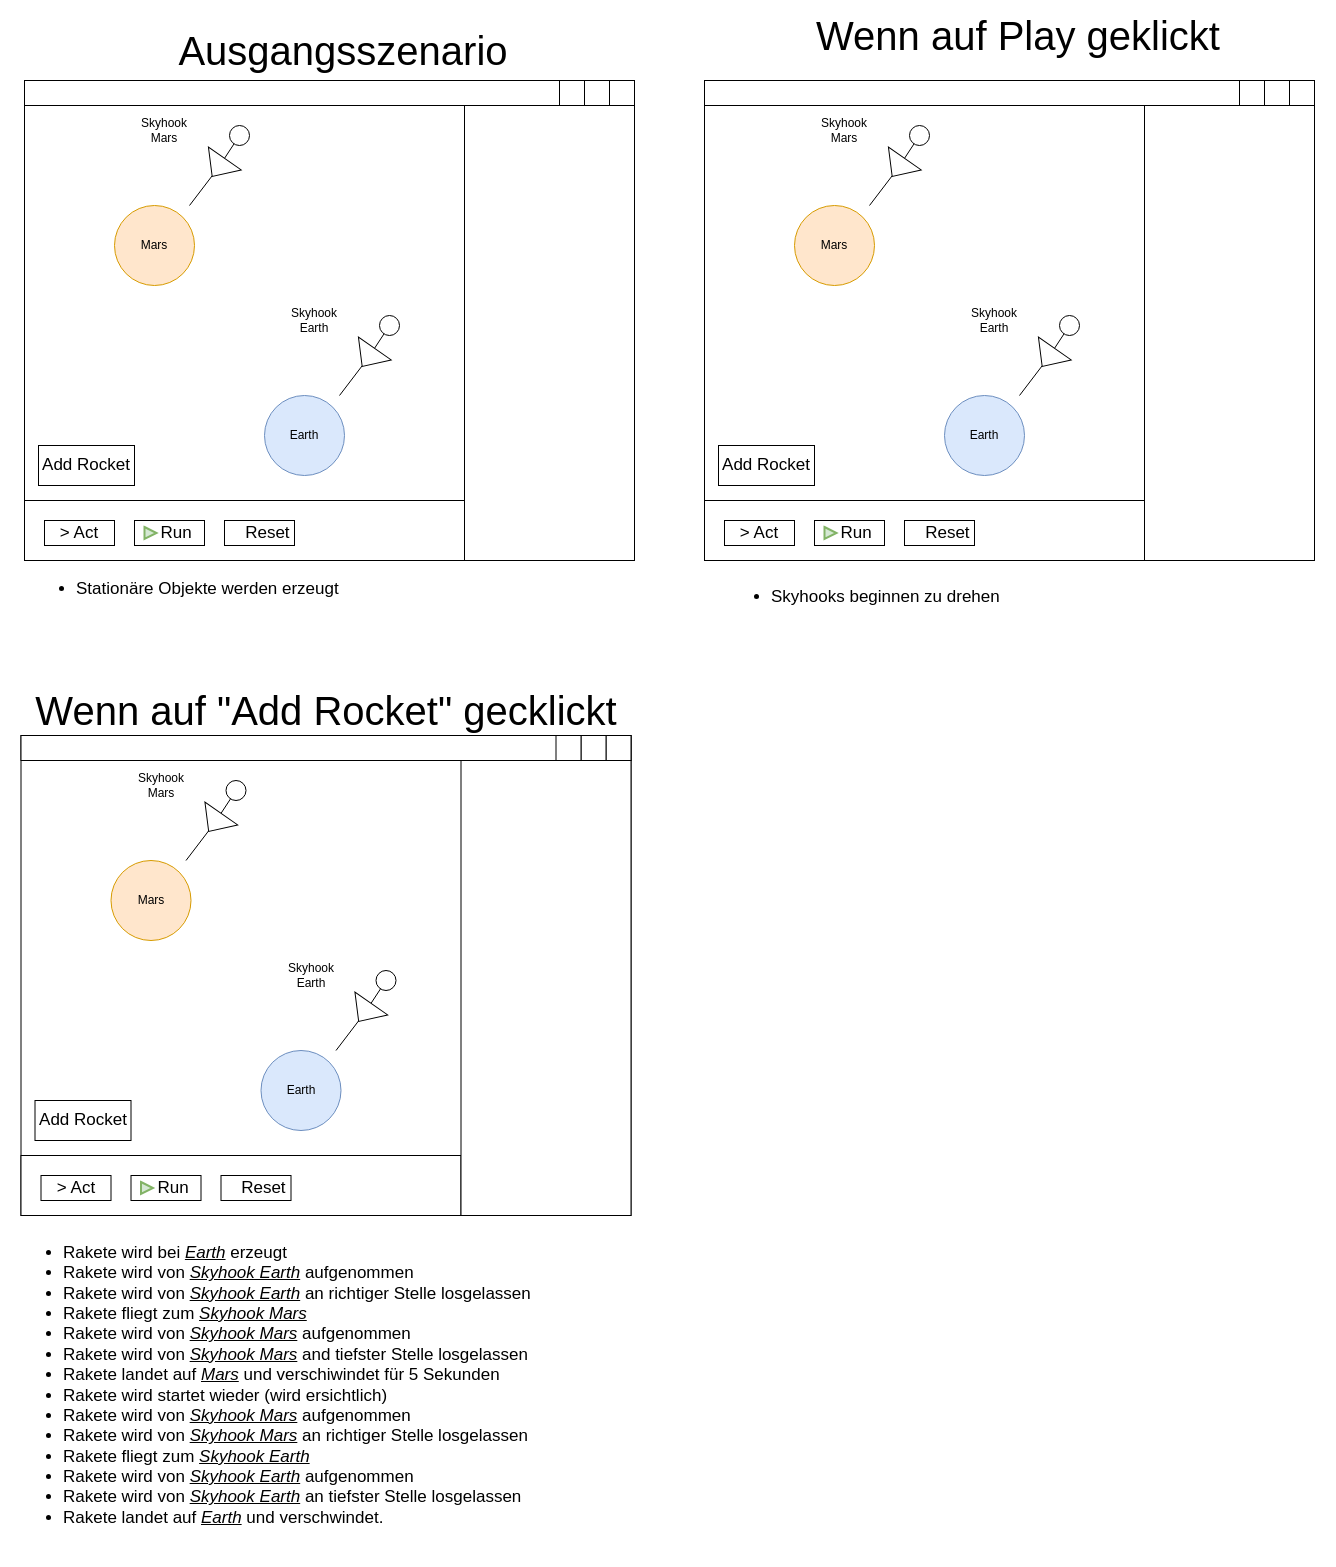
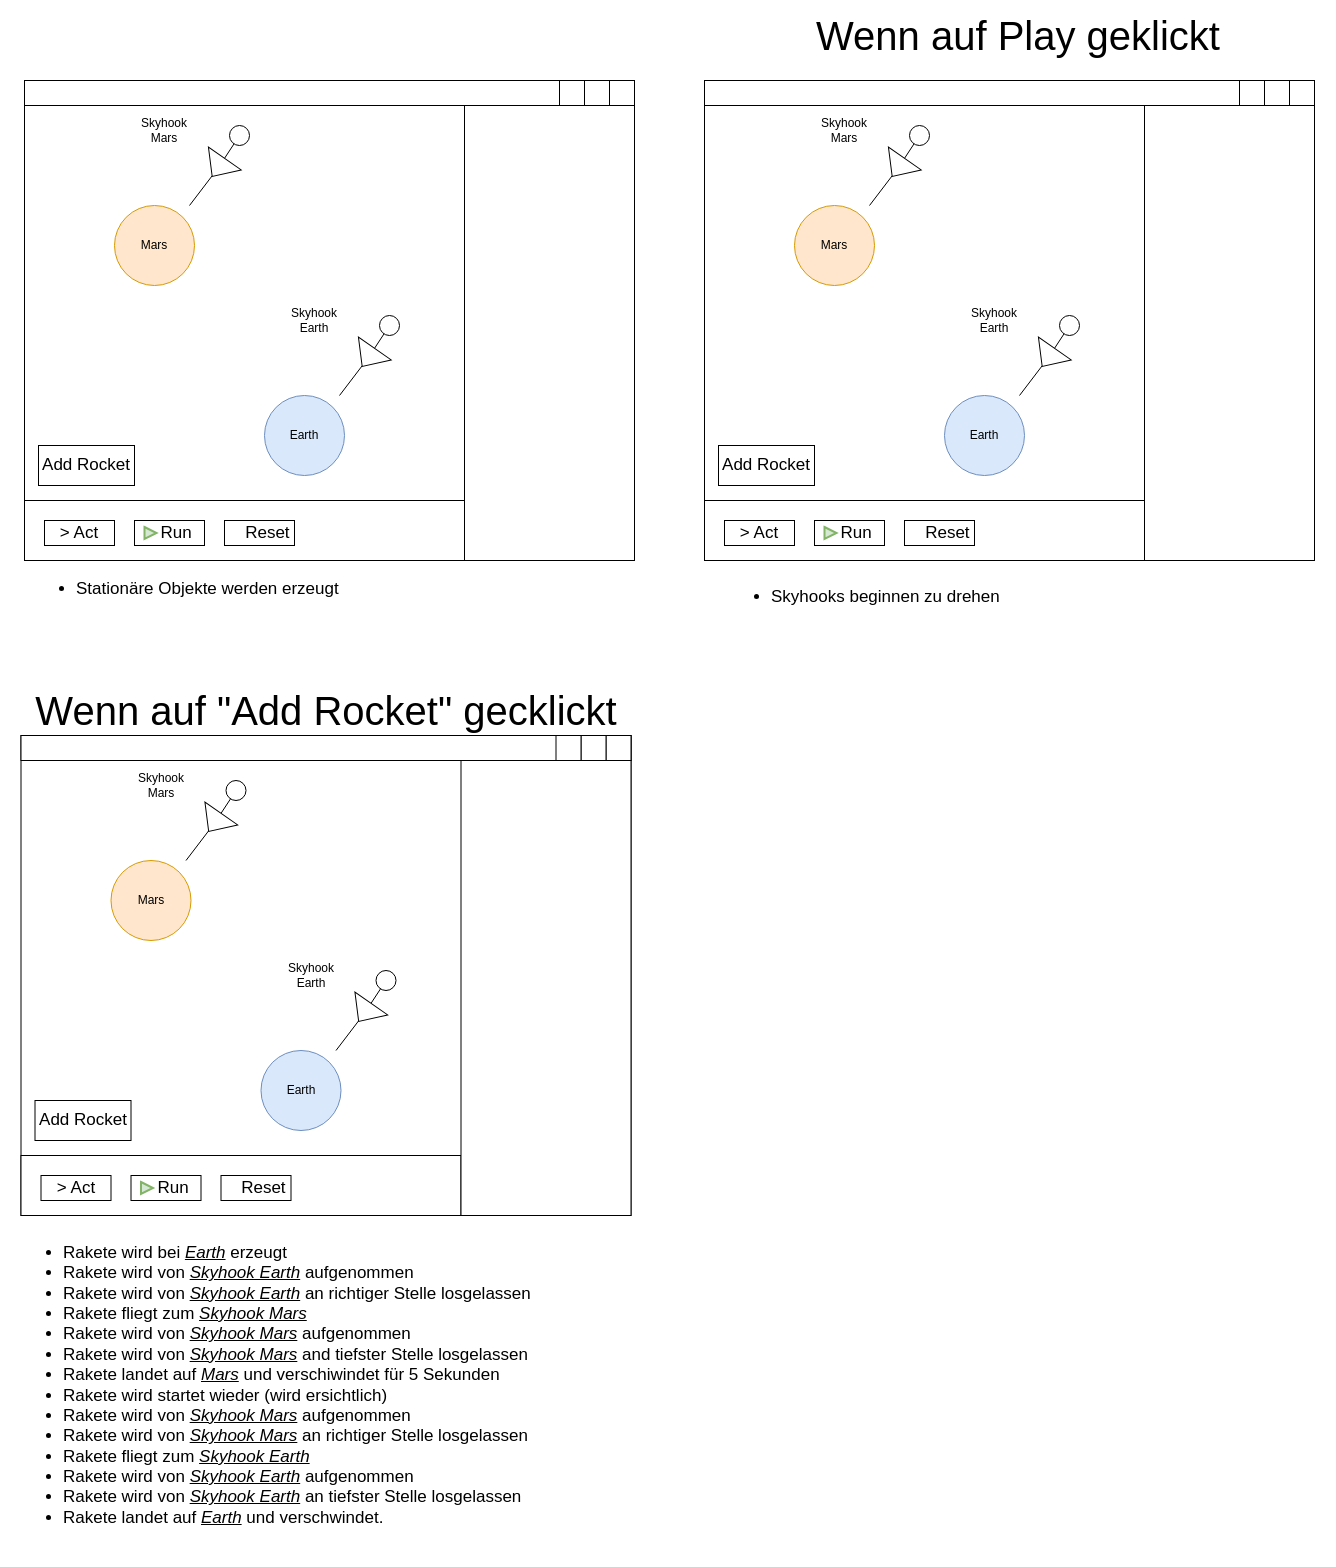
node "Ausgangsszenario": removed
